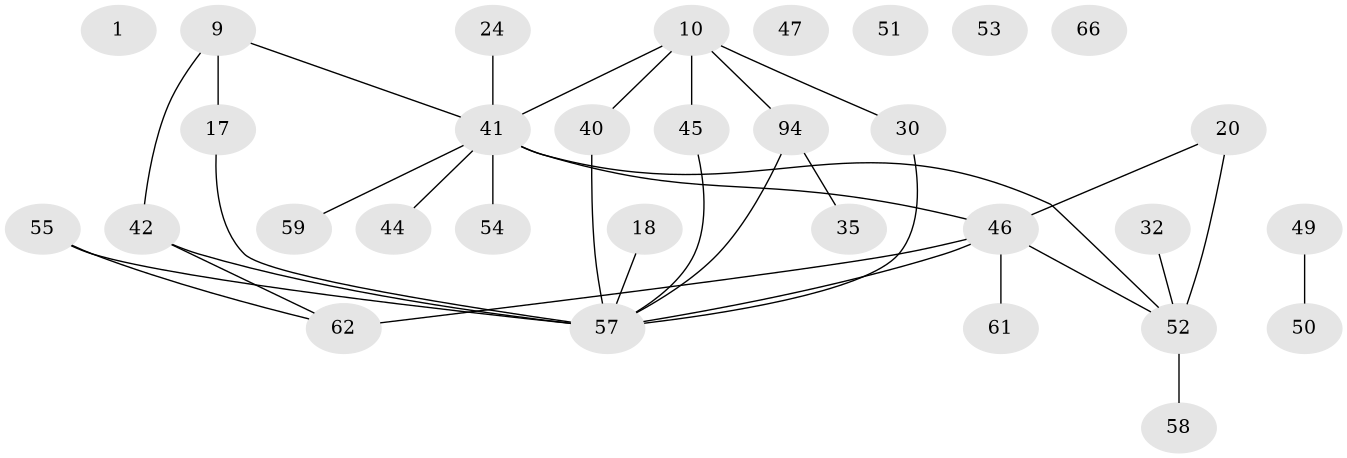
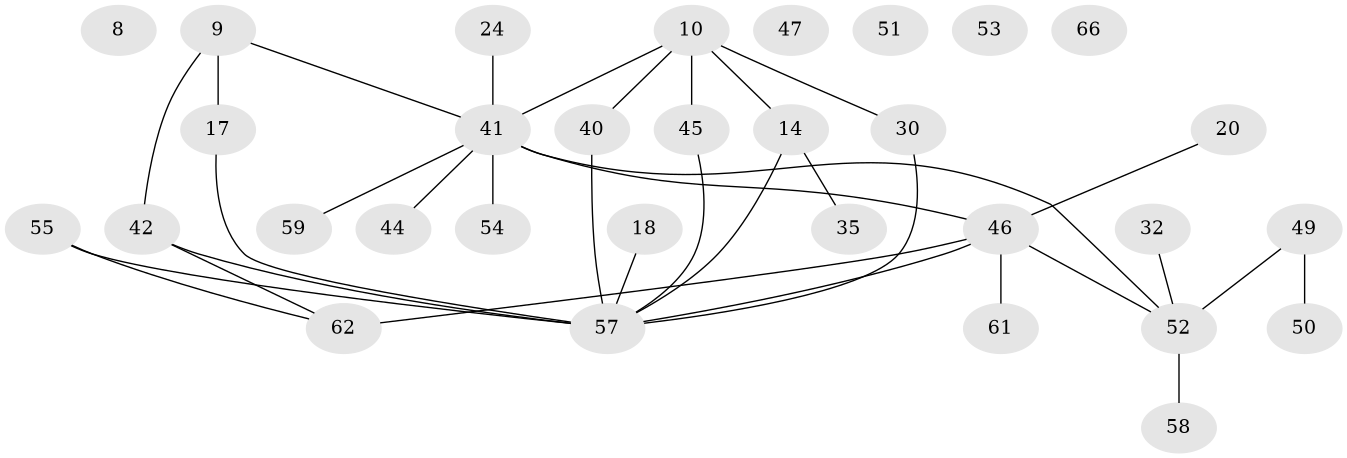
node "1": label "1" -> "8"
node "94": label "94" -> "14"
edge "20" -- "52": now "49" -- "52"
